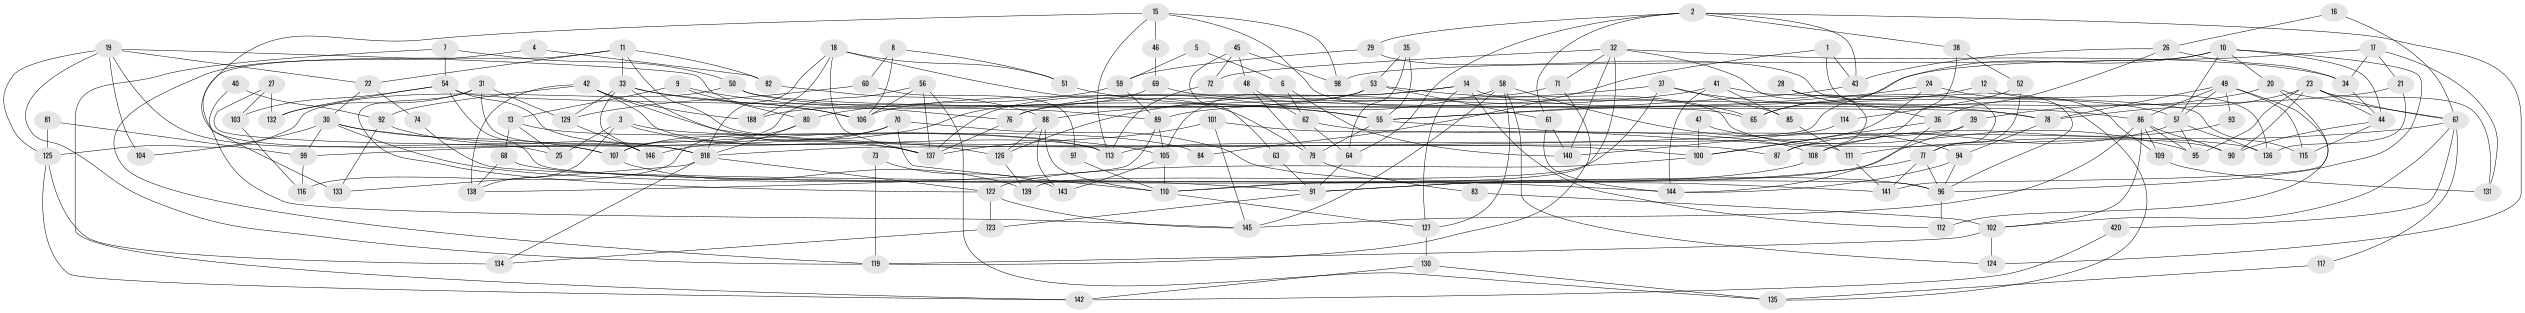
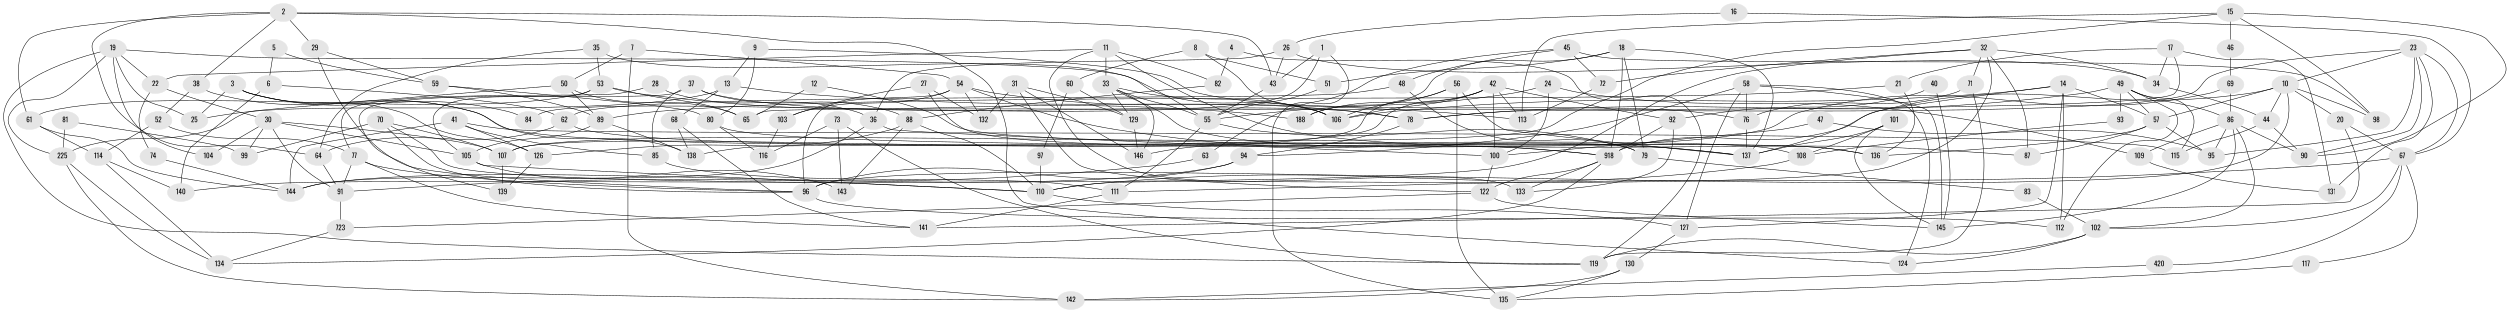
edge "42" -- "106": added
edge "23" -- "44": now "23" -- "10"
node "39": removed
edge "61" -- "140": now "61" -- "114"
node "125": label "125" -> "225"
edge "99" -- "116": now "73" -- "116"
edge "114" -- "134": added
